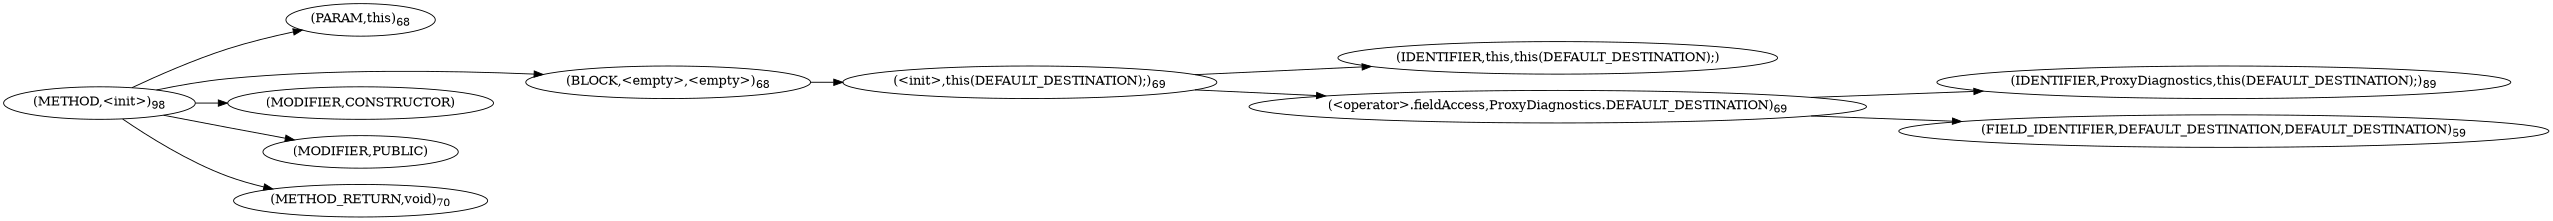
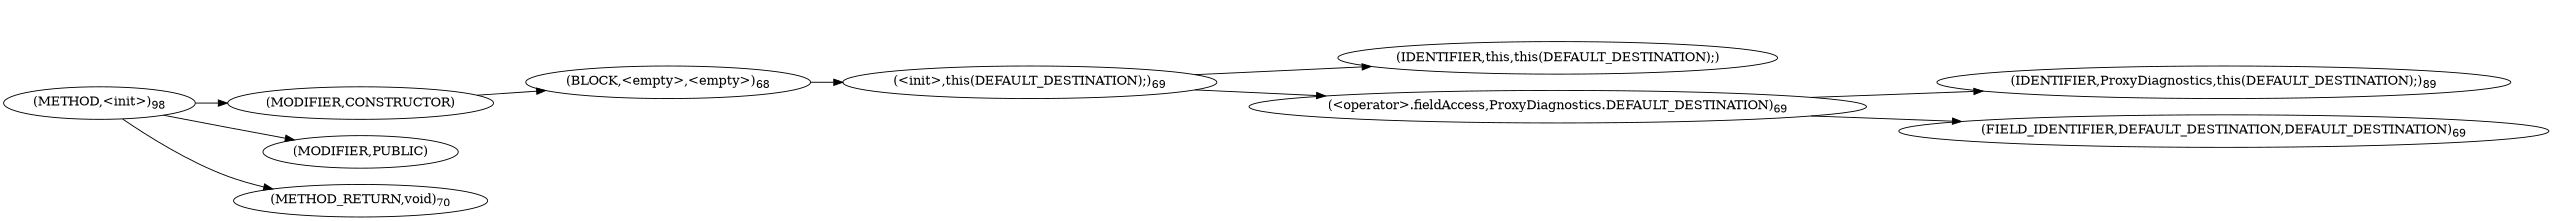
node "(PARAM,this)": removed
edge "(METHOD,<init>)" -> "(BLOCK,<empty>,<empty>)": now "(MODIFIER,CONSTRUCTOR)" -> "(BLOCK,<empty>,<empty>)"
node "(FIELD_IDENTIFIER,DEFAULT_DESTINATION,DEFAULT_DESTINATION)": text "59" -> "69"
